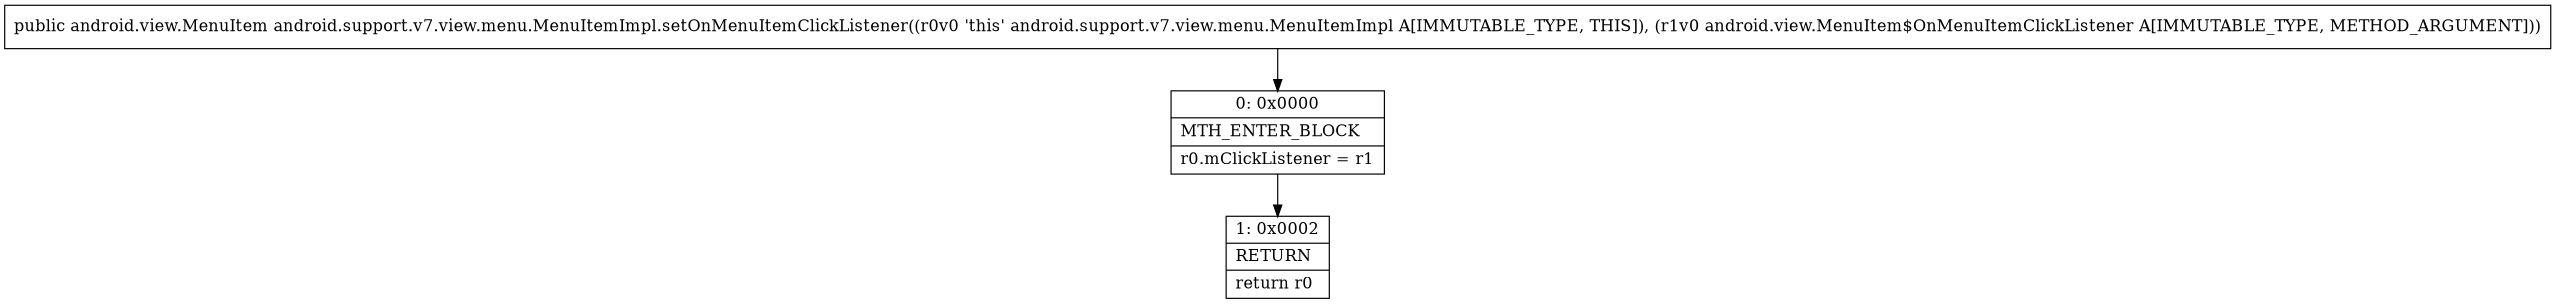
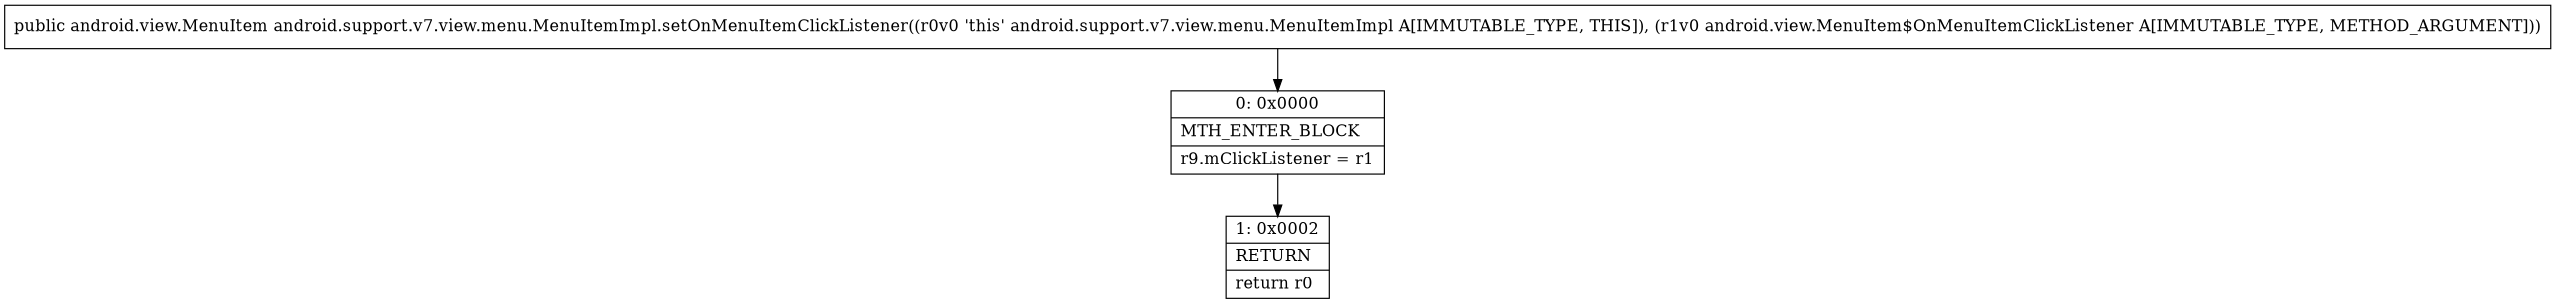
node "0: 0x0000": text "r0.mClickListener = r1" -> "r9.mClickListener = r1"
